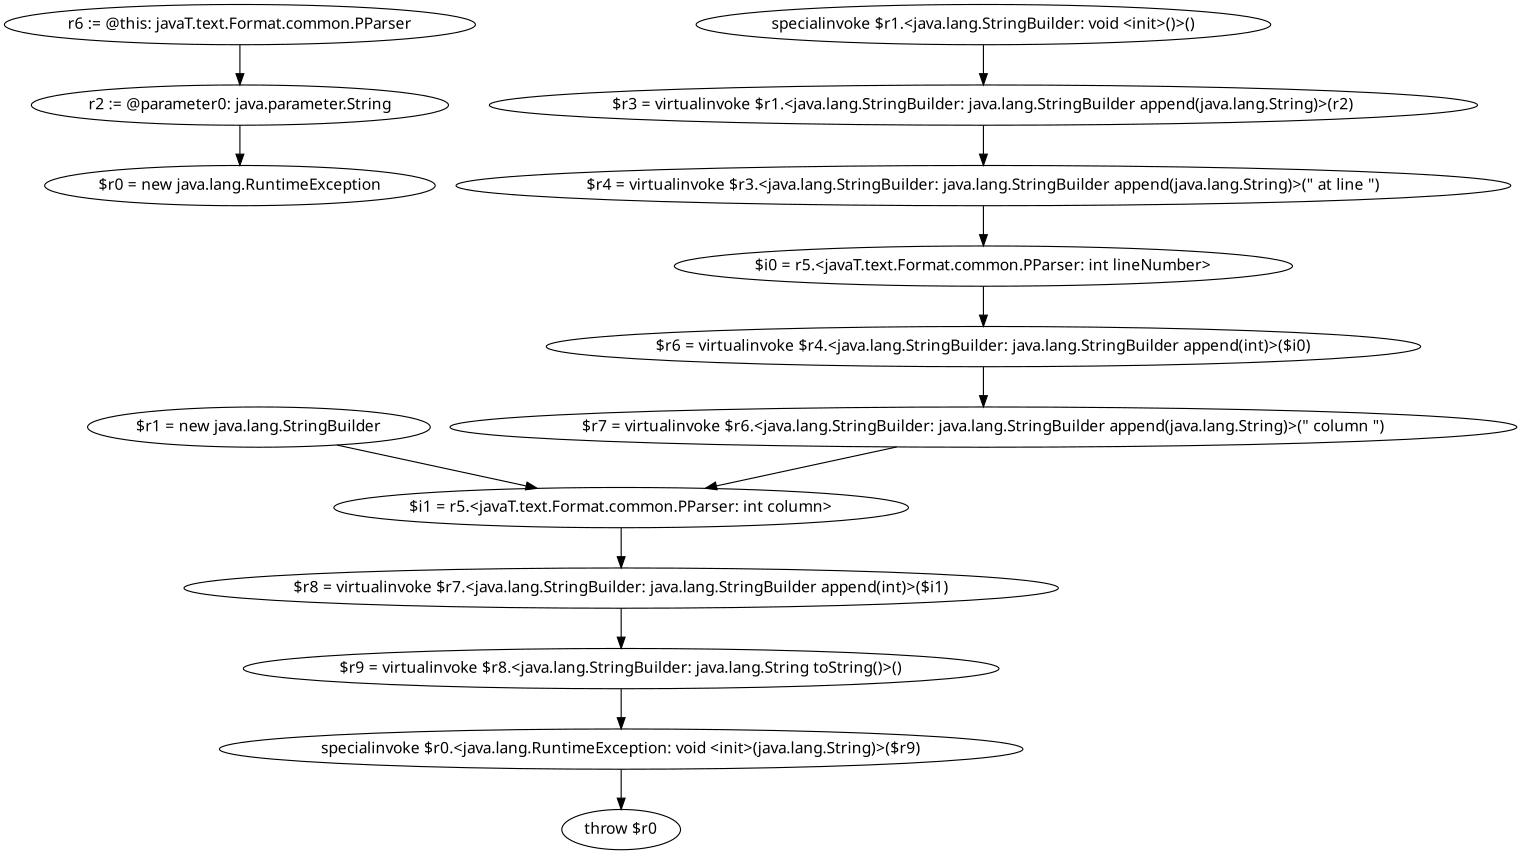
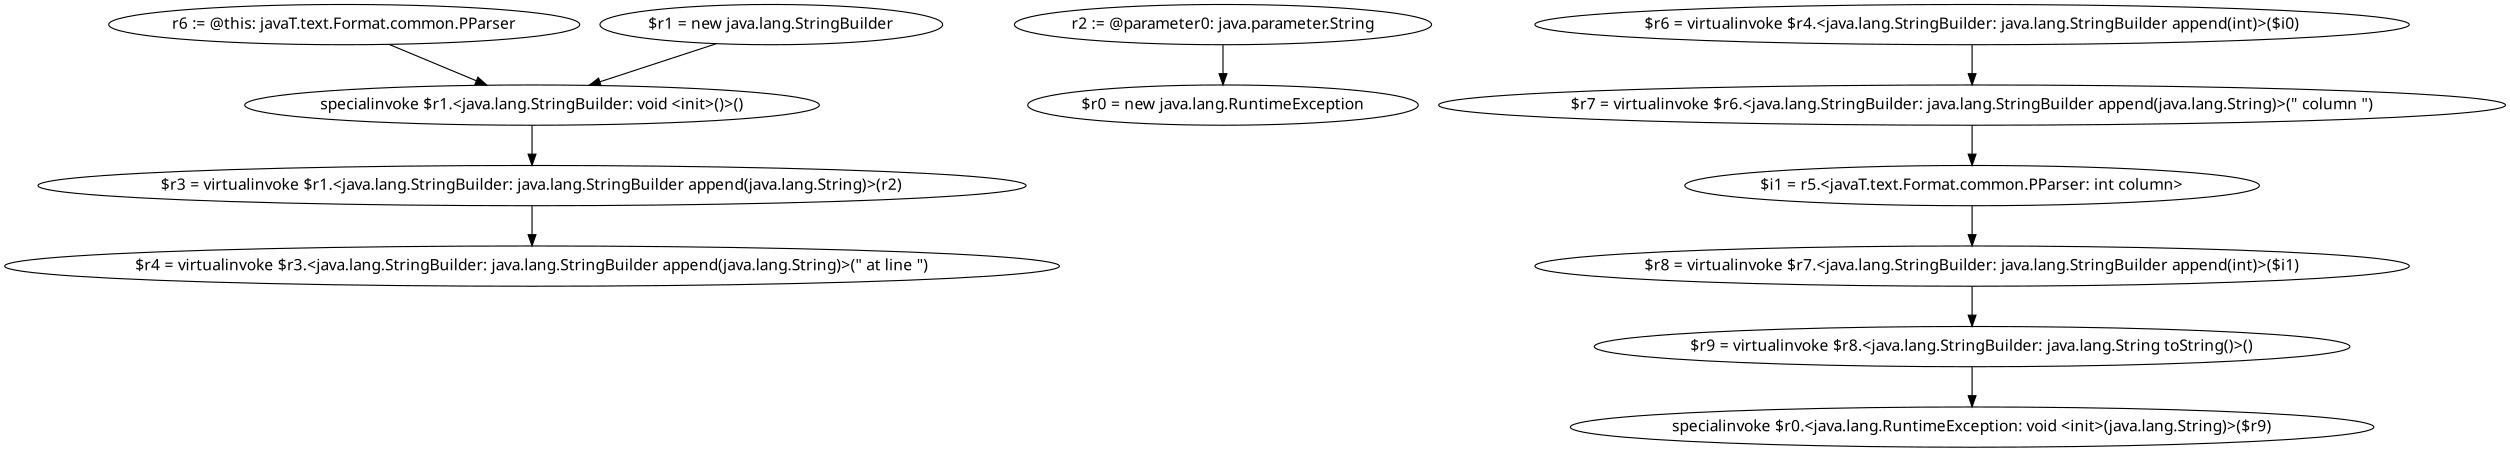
edge "r6 := @this: javaT.text.Format.common.PParser" -> "r2 := @parameter0: java.parameter.String": now "r6 := @this: javaT.text.Format.common.PParser" -> "specialinvoke $r1.<java.lang.StringBuilder: void <init>()>()"
node "$i0 = r5.<javaT.text.Format.common.PParser: int lineNumber>": removed
edge "$r1 = new java.lang.StringBuilder" -> "$i1 = r5.<javaT.text.Format.common.PParser: int column>": now "$r1 = new java.lang.StringBuilder" -> "specialinvoke $r1.<java.lang.StringBuilder: void <init>()>()"
node "throw $r0": removed
